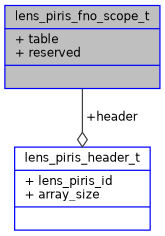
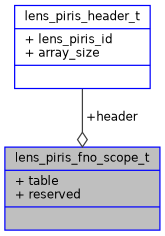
edge "lens_piris_fno_scope_t" -> "lens_piris_header_t": reversed
